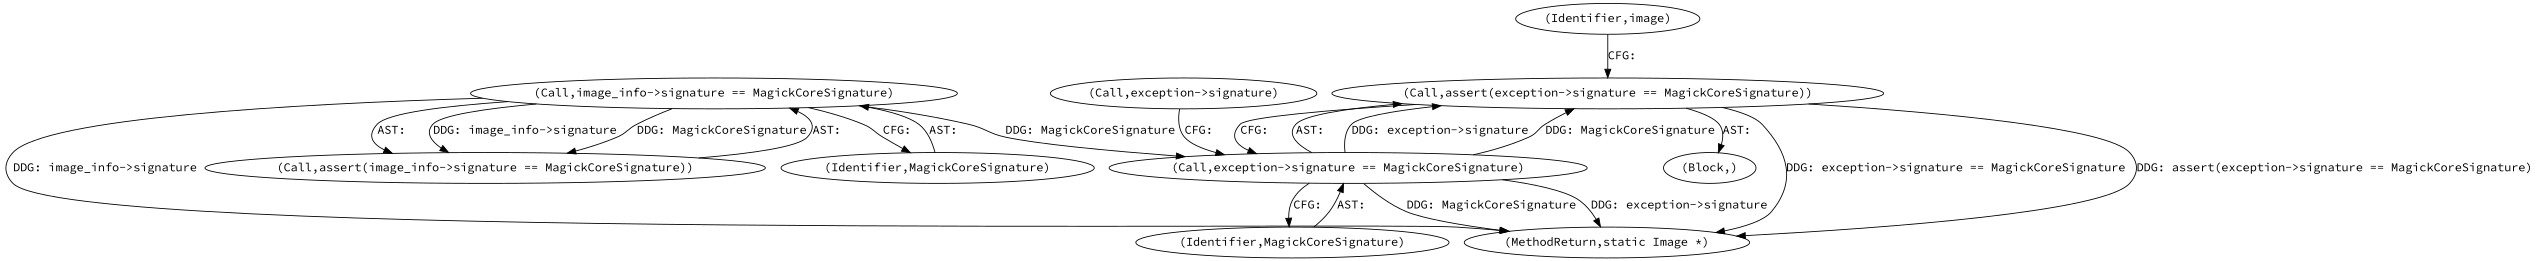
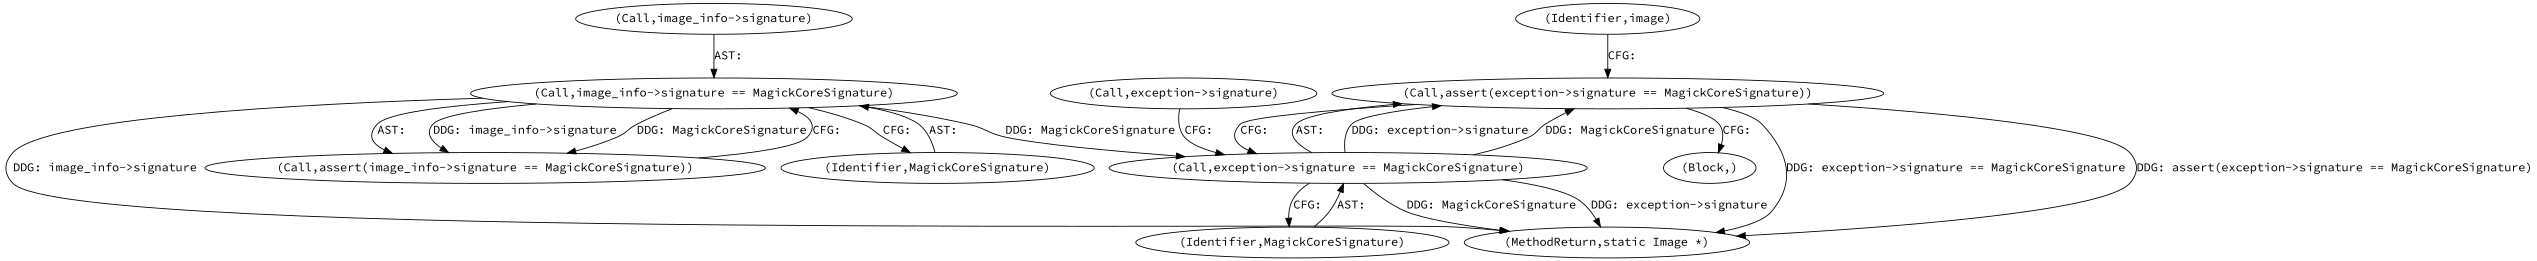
node "(Call,image_info->signature)": added
edge "(Call,assert(image_info->signature == MagickCoreSignature))" -> "(Call,image_info->signature == MagickCoreSignature)": label "AST: " -> "CFG: "
edge "(Call,assert(exception->signature == MagickCoreSignature))" -> "(Block,)": label "AST: " -> "CFG: "
